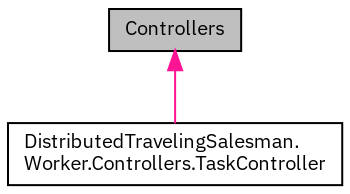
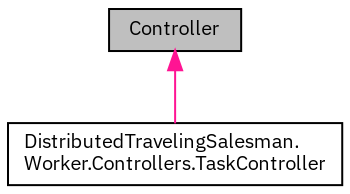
node "Controllers": label "Controllers" -> "Controller"
